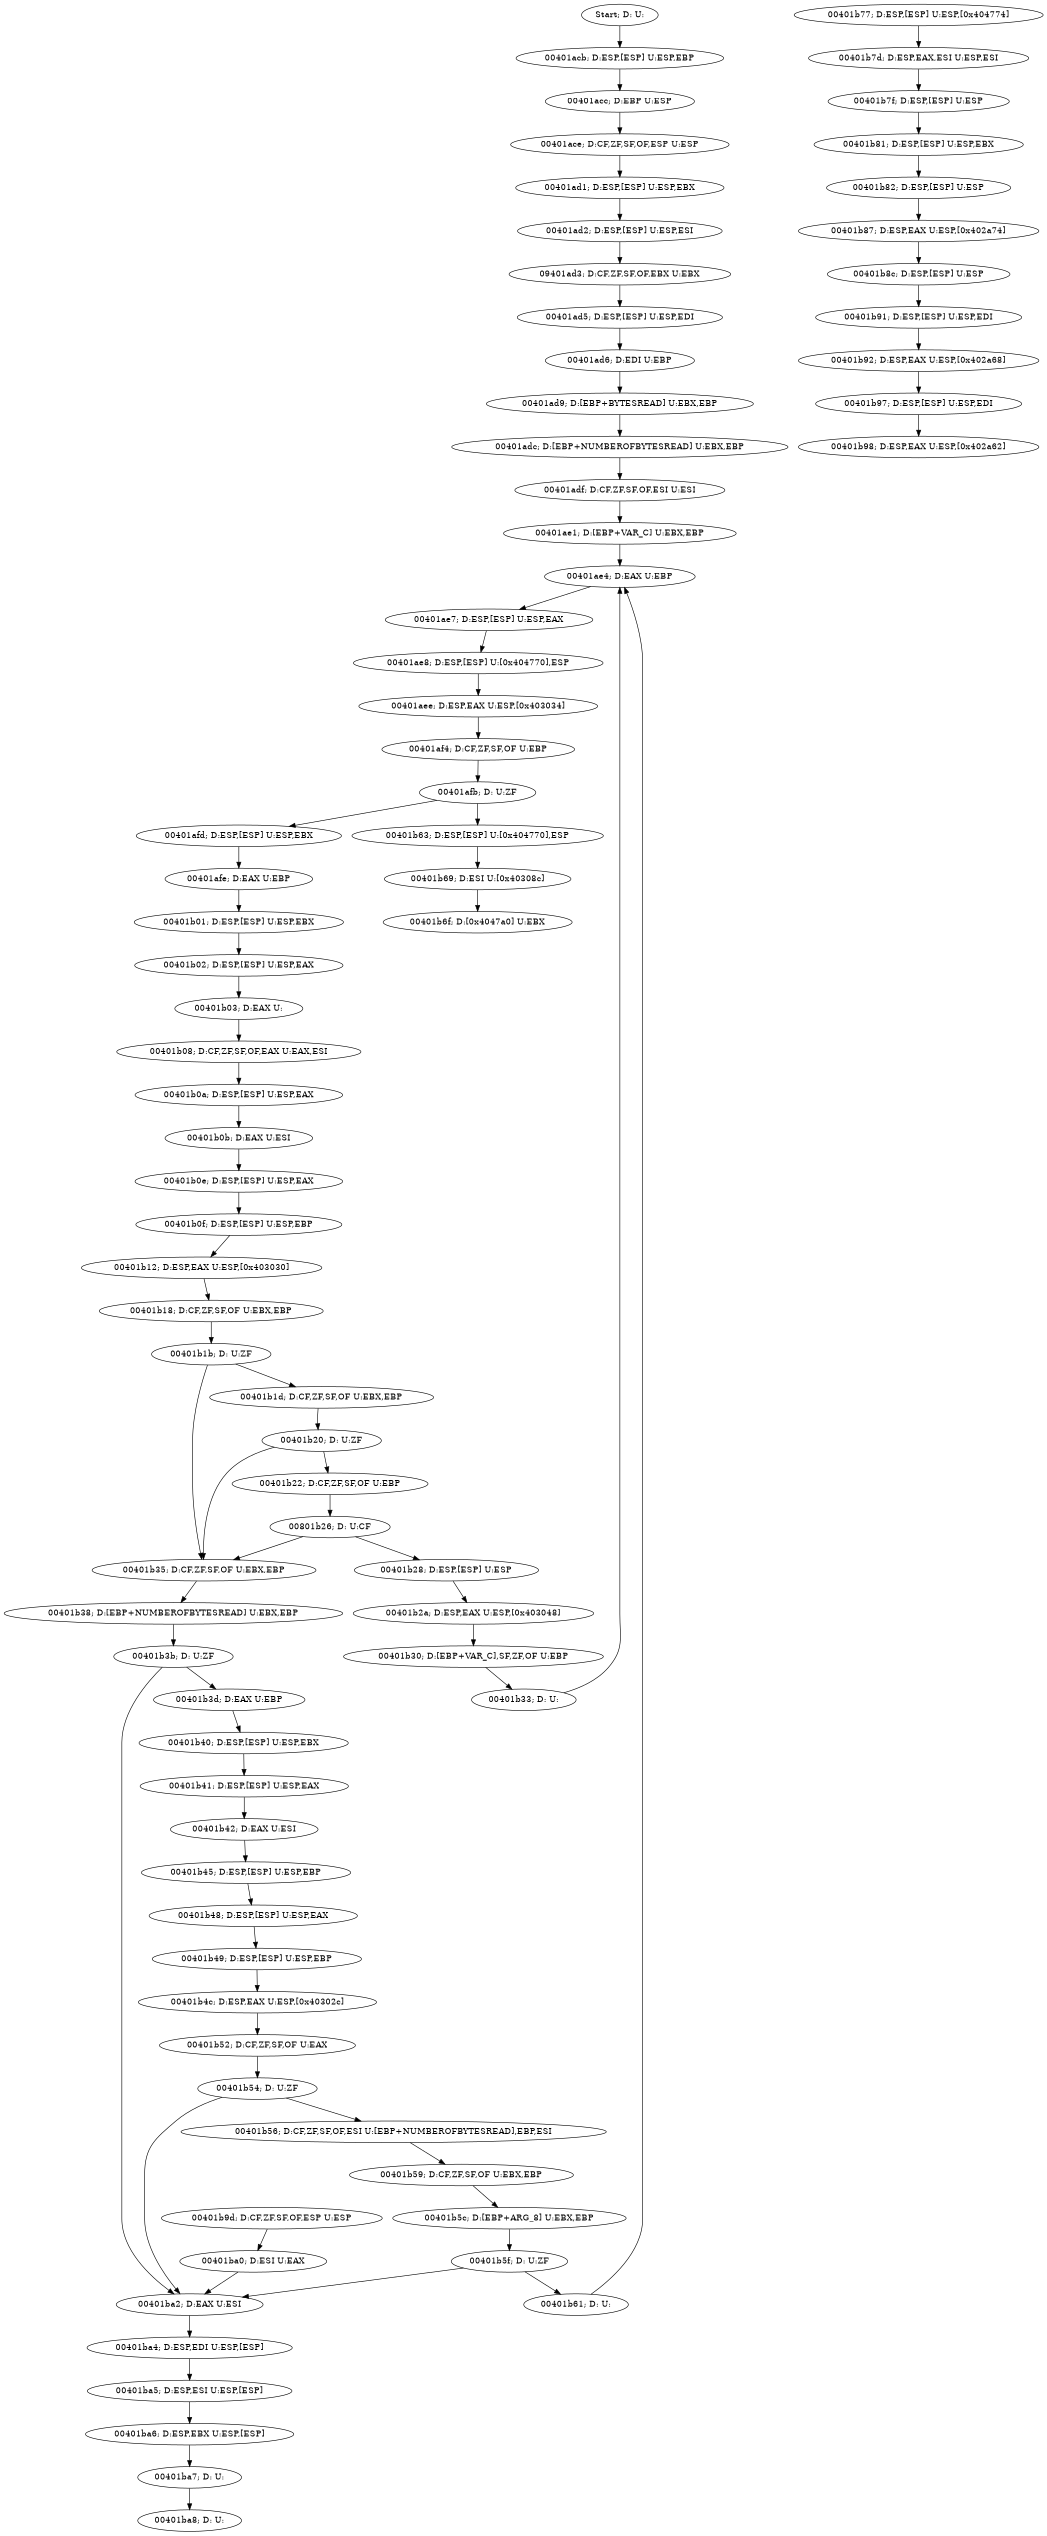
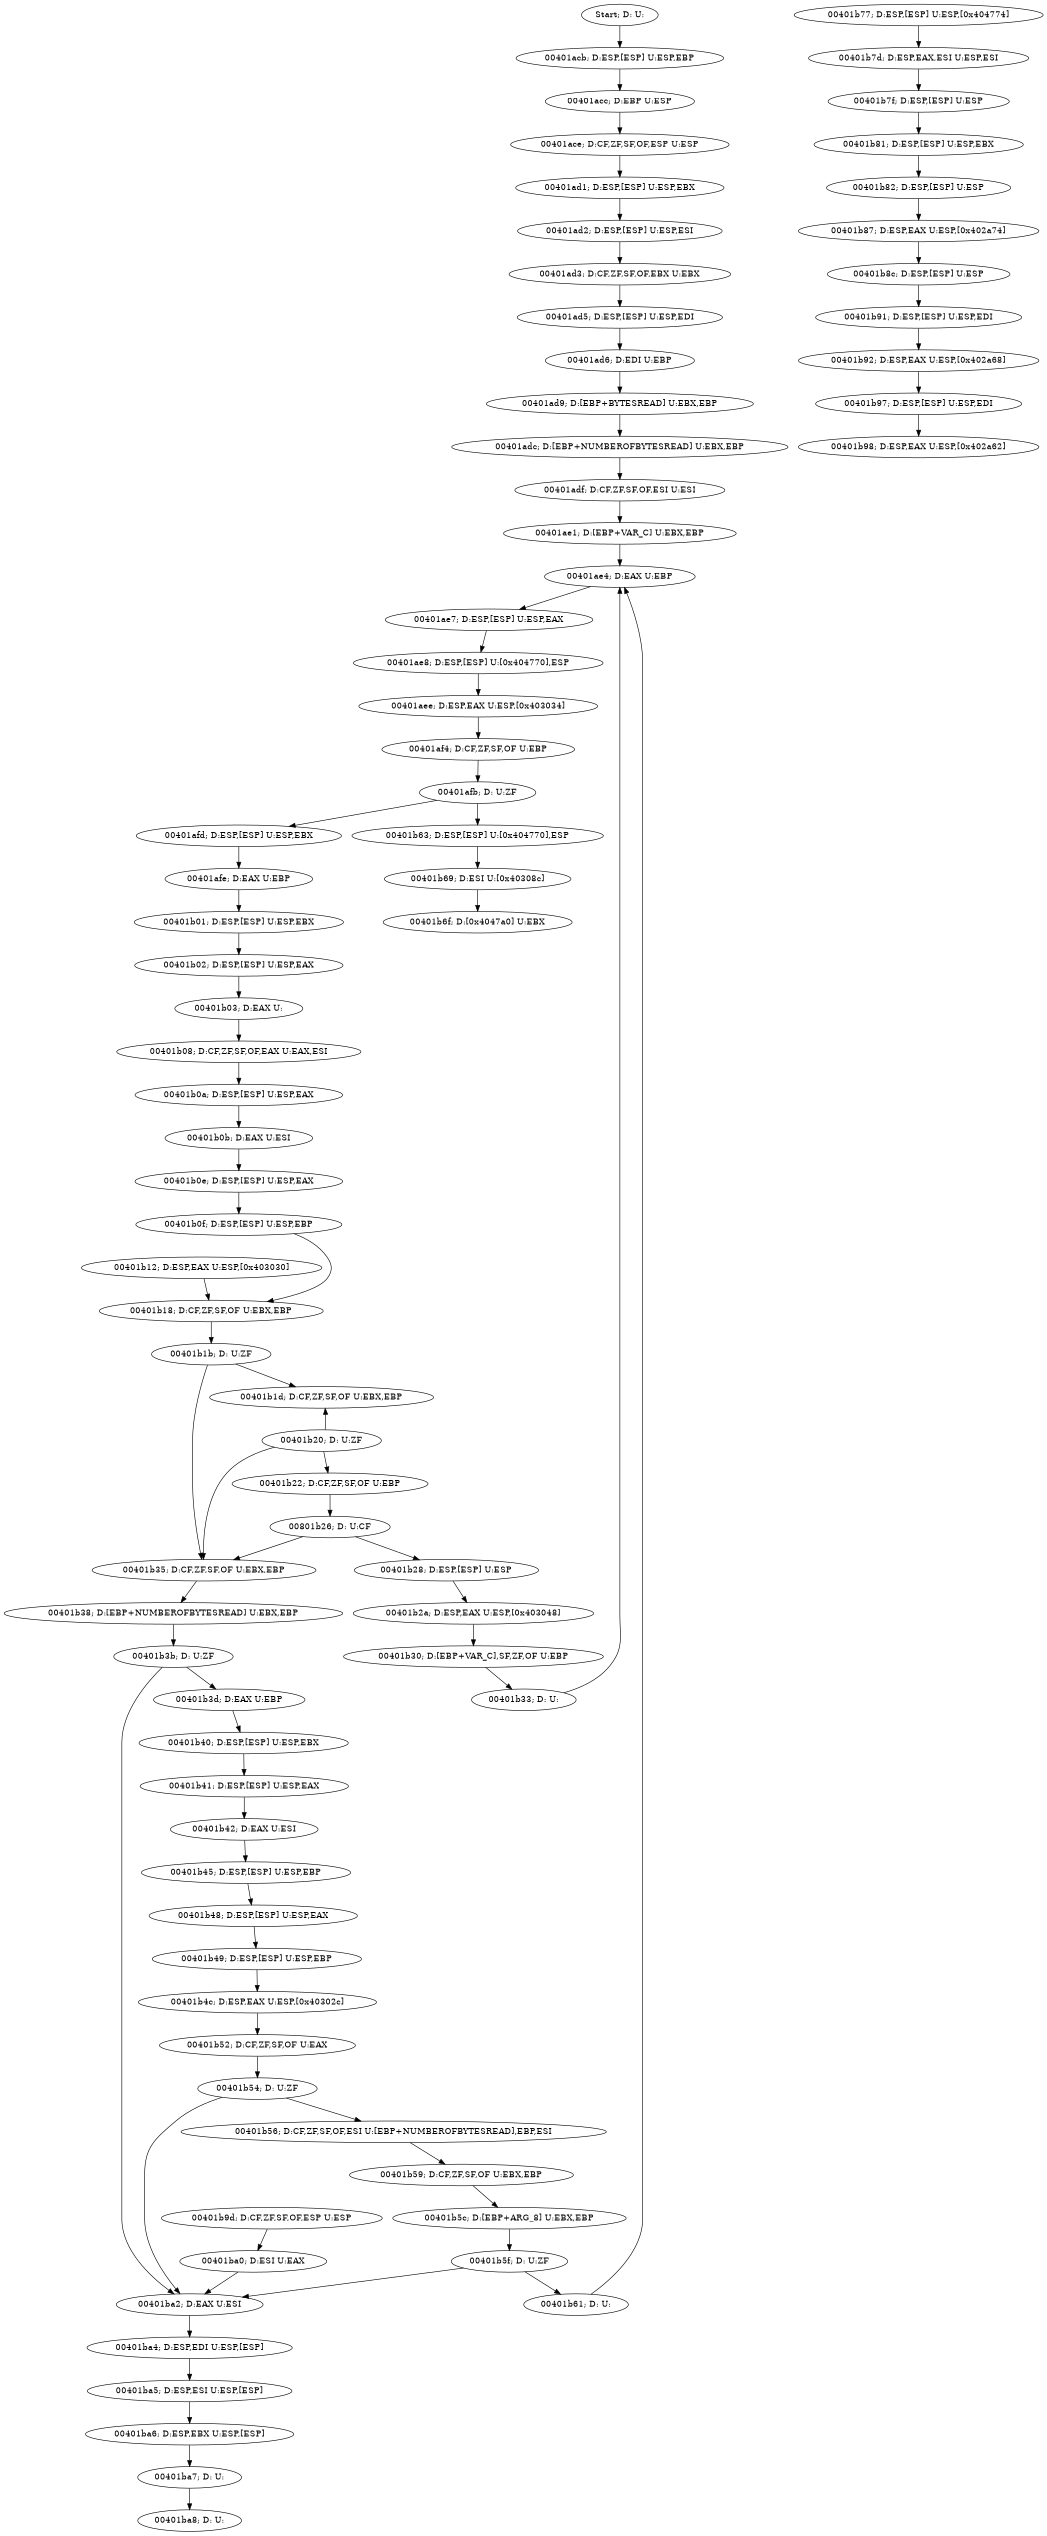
node "09401ad3; D:CF,ZF,SF,OF,EBX U:EBX": label "09401ad3; D:CF,ZF,SF,OF,EBX U:EBX" -> "00401ad3; D:CF,ZF,SF,OF,EBX U:EBX"
edge "00401b0f; D:ESP,[ESP] U:ESP,EBP" -> "00401b12; D:ESP,EAX U:ESP,[0x403030]": now "00401b0f; D:ESP,[ESP] U:ESP,EBP" -> "00401b18; D:CF,ZF,SF,OF U:EBX,EBP"
edge "00401b1d; D:CF,ZF,SF,OF U:EBX,EBP" -> "00401b20; D: U:ZF": reversed
